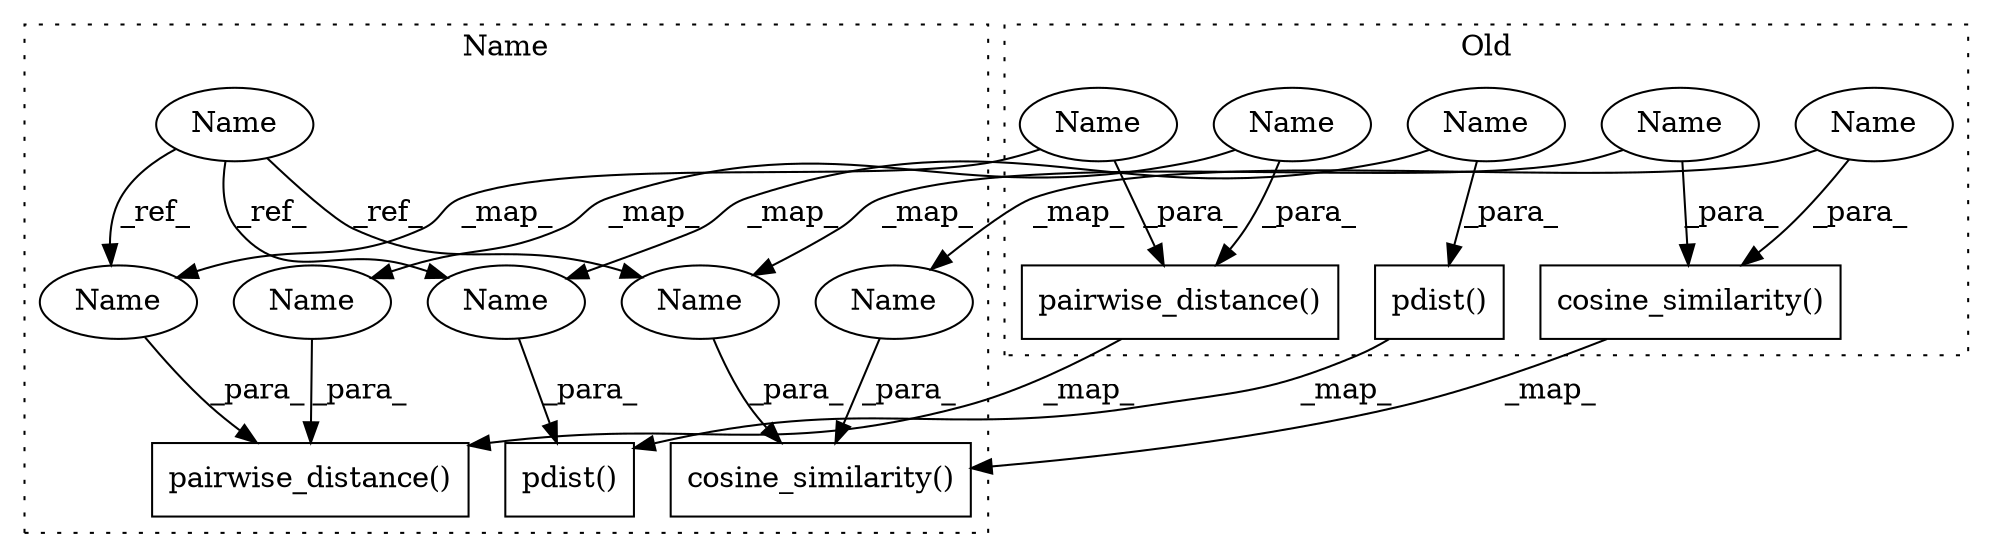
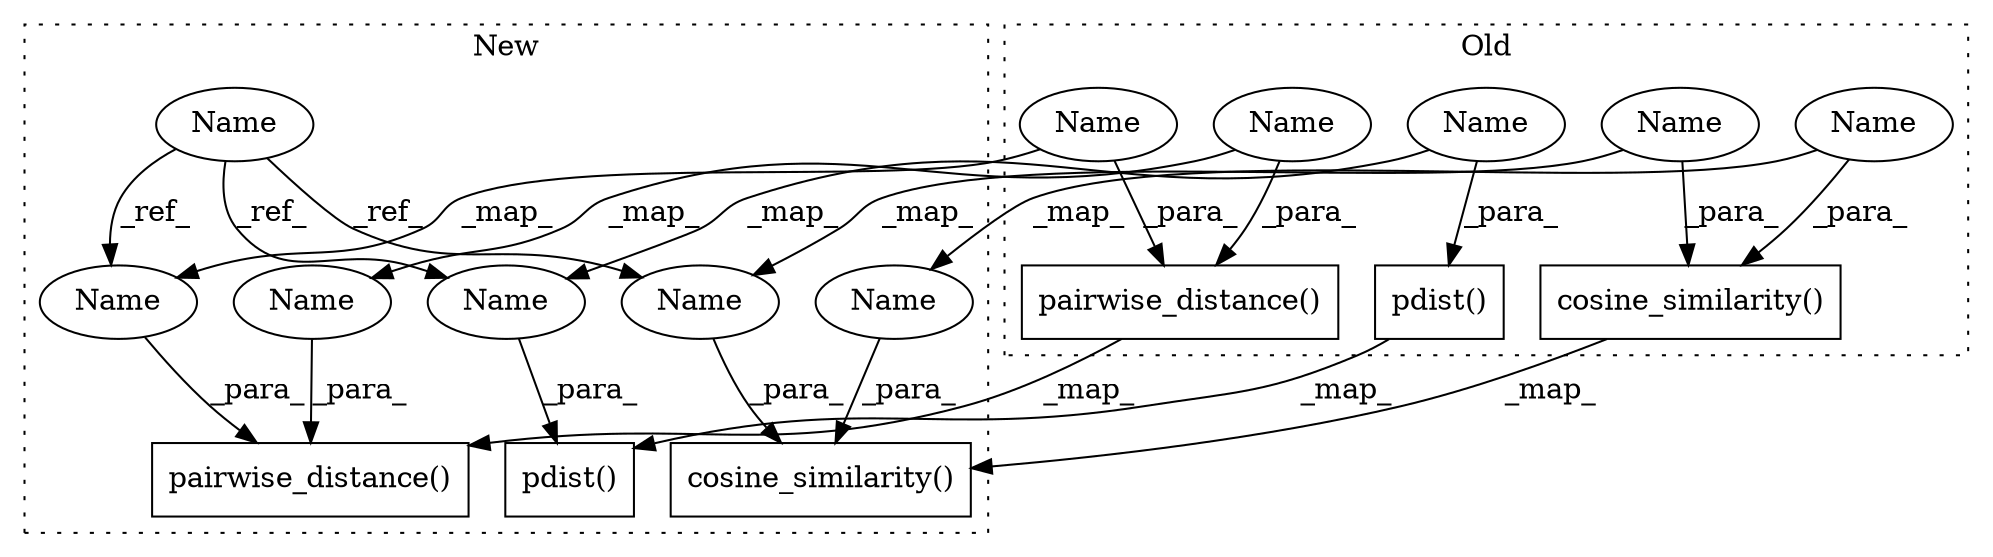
cluster "Name": label "Name" -> "New"
